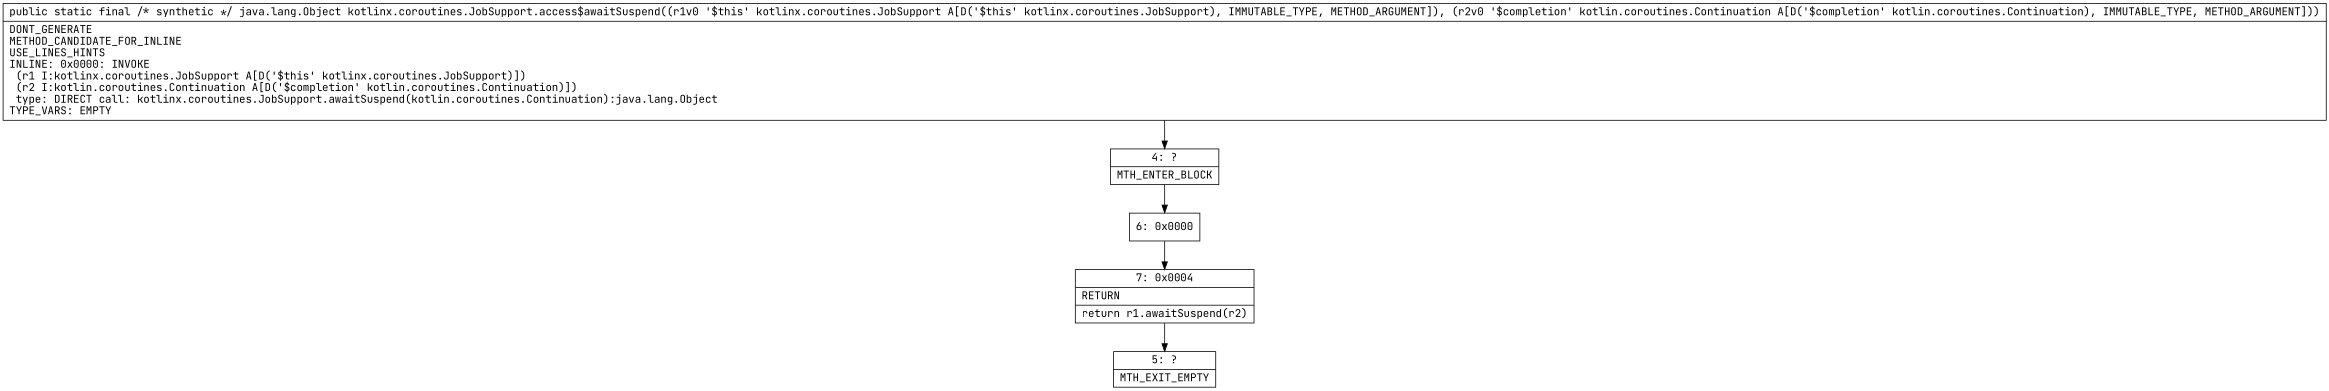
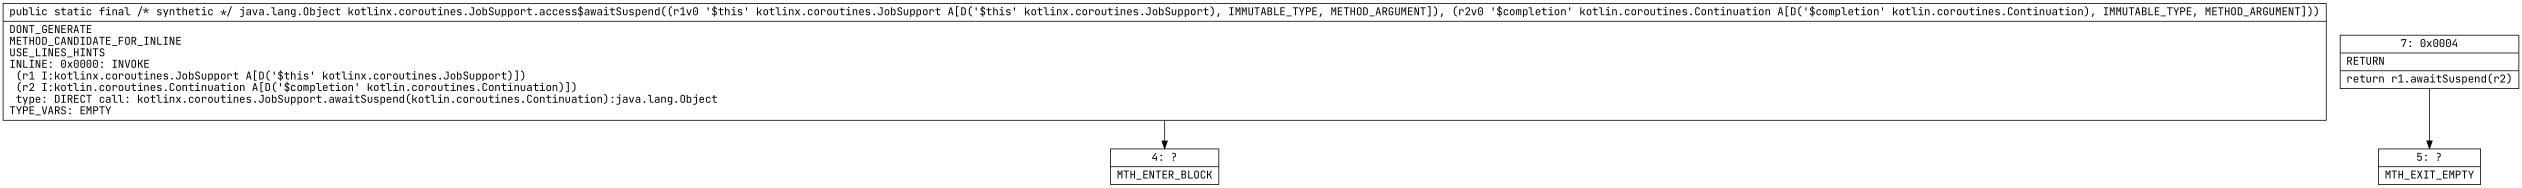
node "6: 0x0000": removed
